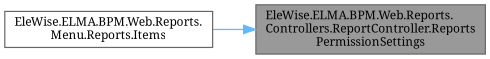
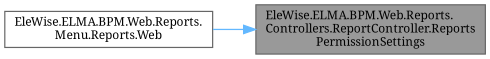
node "EleWise.ELMA.BPM.Web.Reports. Menu.Reports.Items": label "EleWise.ELMA.BPM.Web.Reports. Menu.Reports.Items" -> "EleWise.ELMA.BPM.Web.Reports. Menu.Reports.Web"
